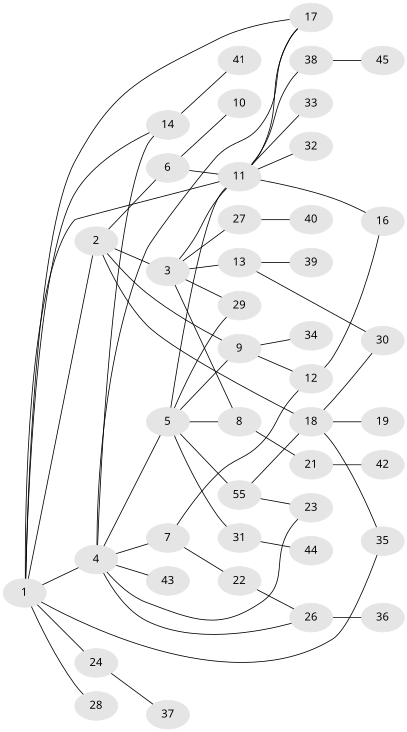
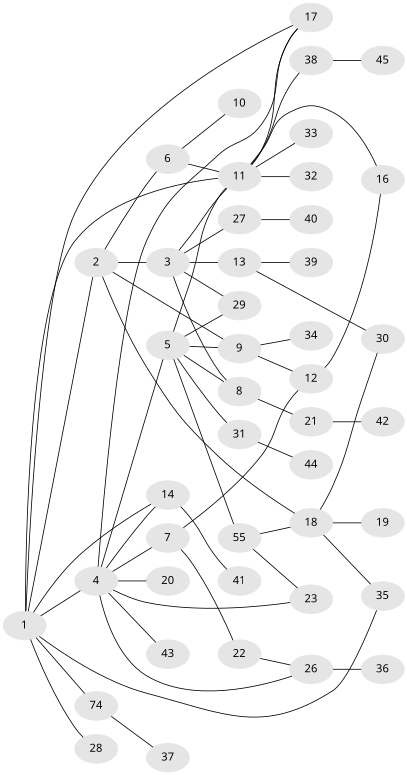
node "20": added
node "24": label "24" -> "74"
